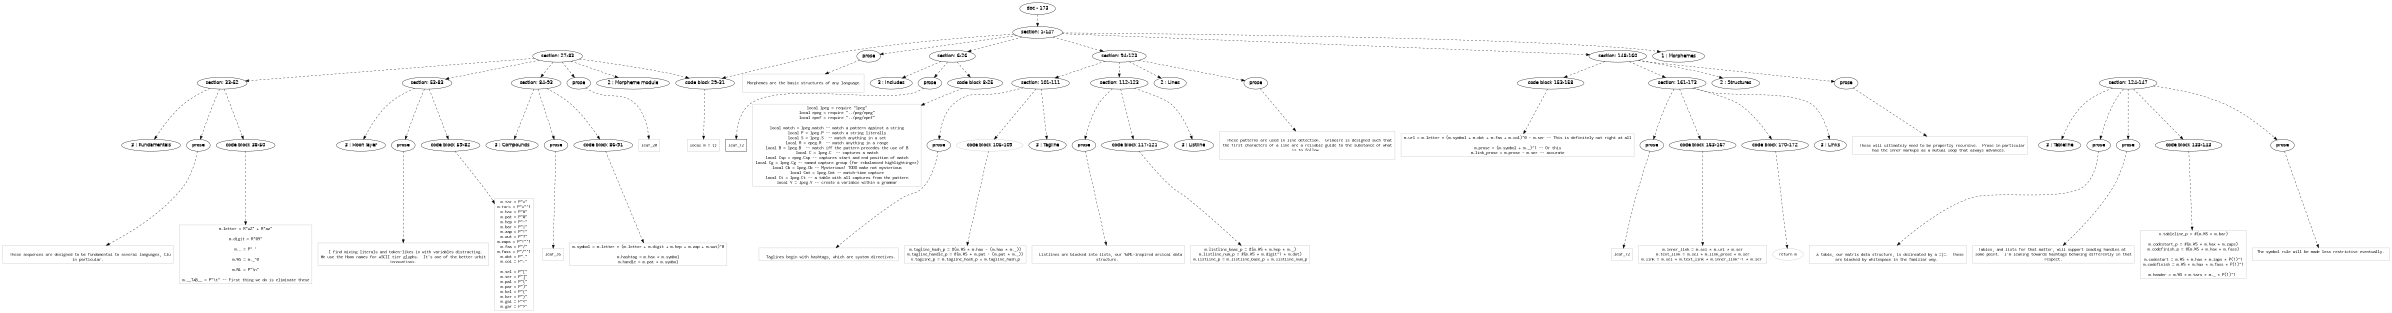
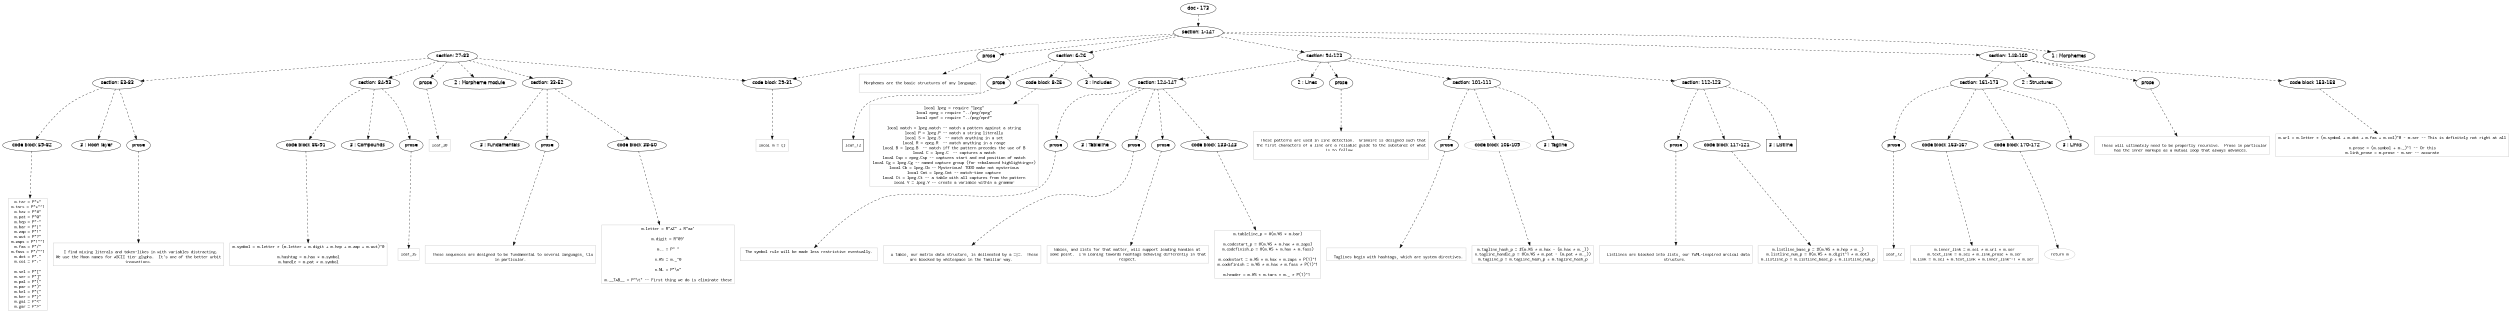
edge "section: 94-123" -> "section: 124-147": added
node "3 : Listline": shape ellipse -> box
